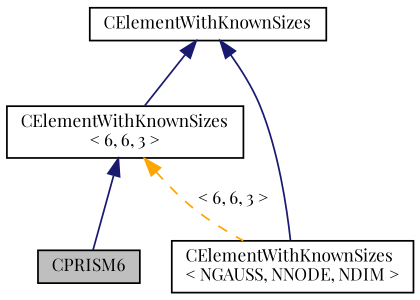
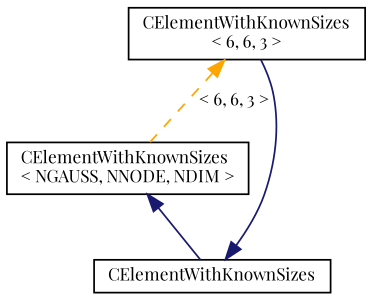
edge "CElementWithKnownSizes < NGAUSS, NNODE, NDIM >" -> "CElementWithKnownSizes": reversed
node "CPRISM6": removed
